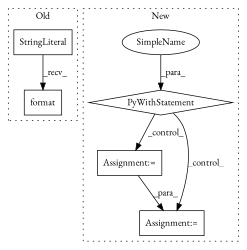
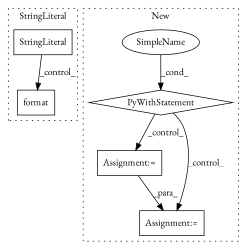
cluster "Old": label "Old" -> "StringLiteral"
edge "StringLiteral" -> "format": label "_recv_" -> "_control_"
edge "SimpleName" -> "PyWithStatement": label "_para_" -> "_cond_"
